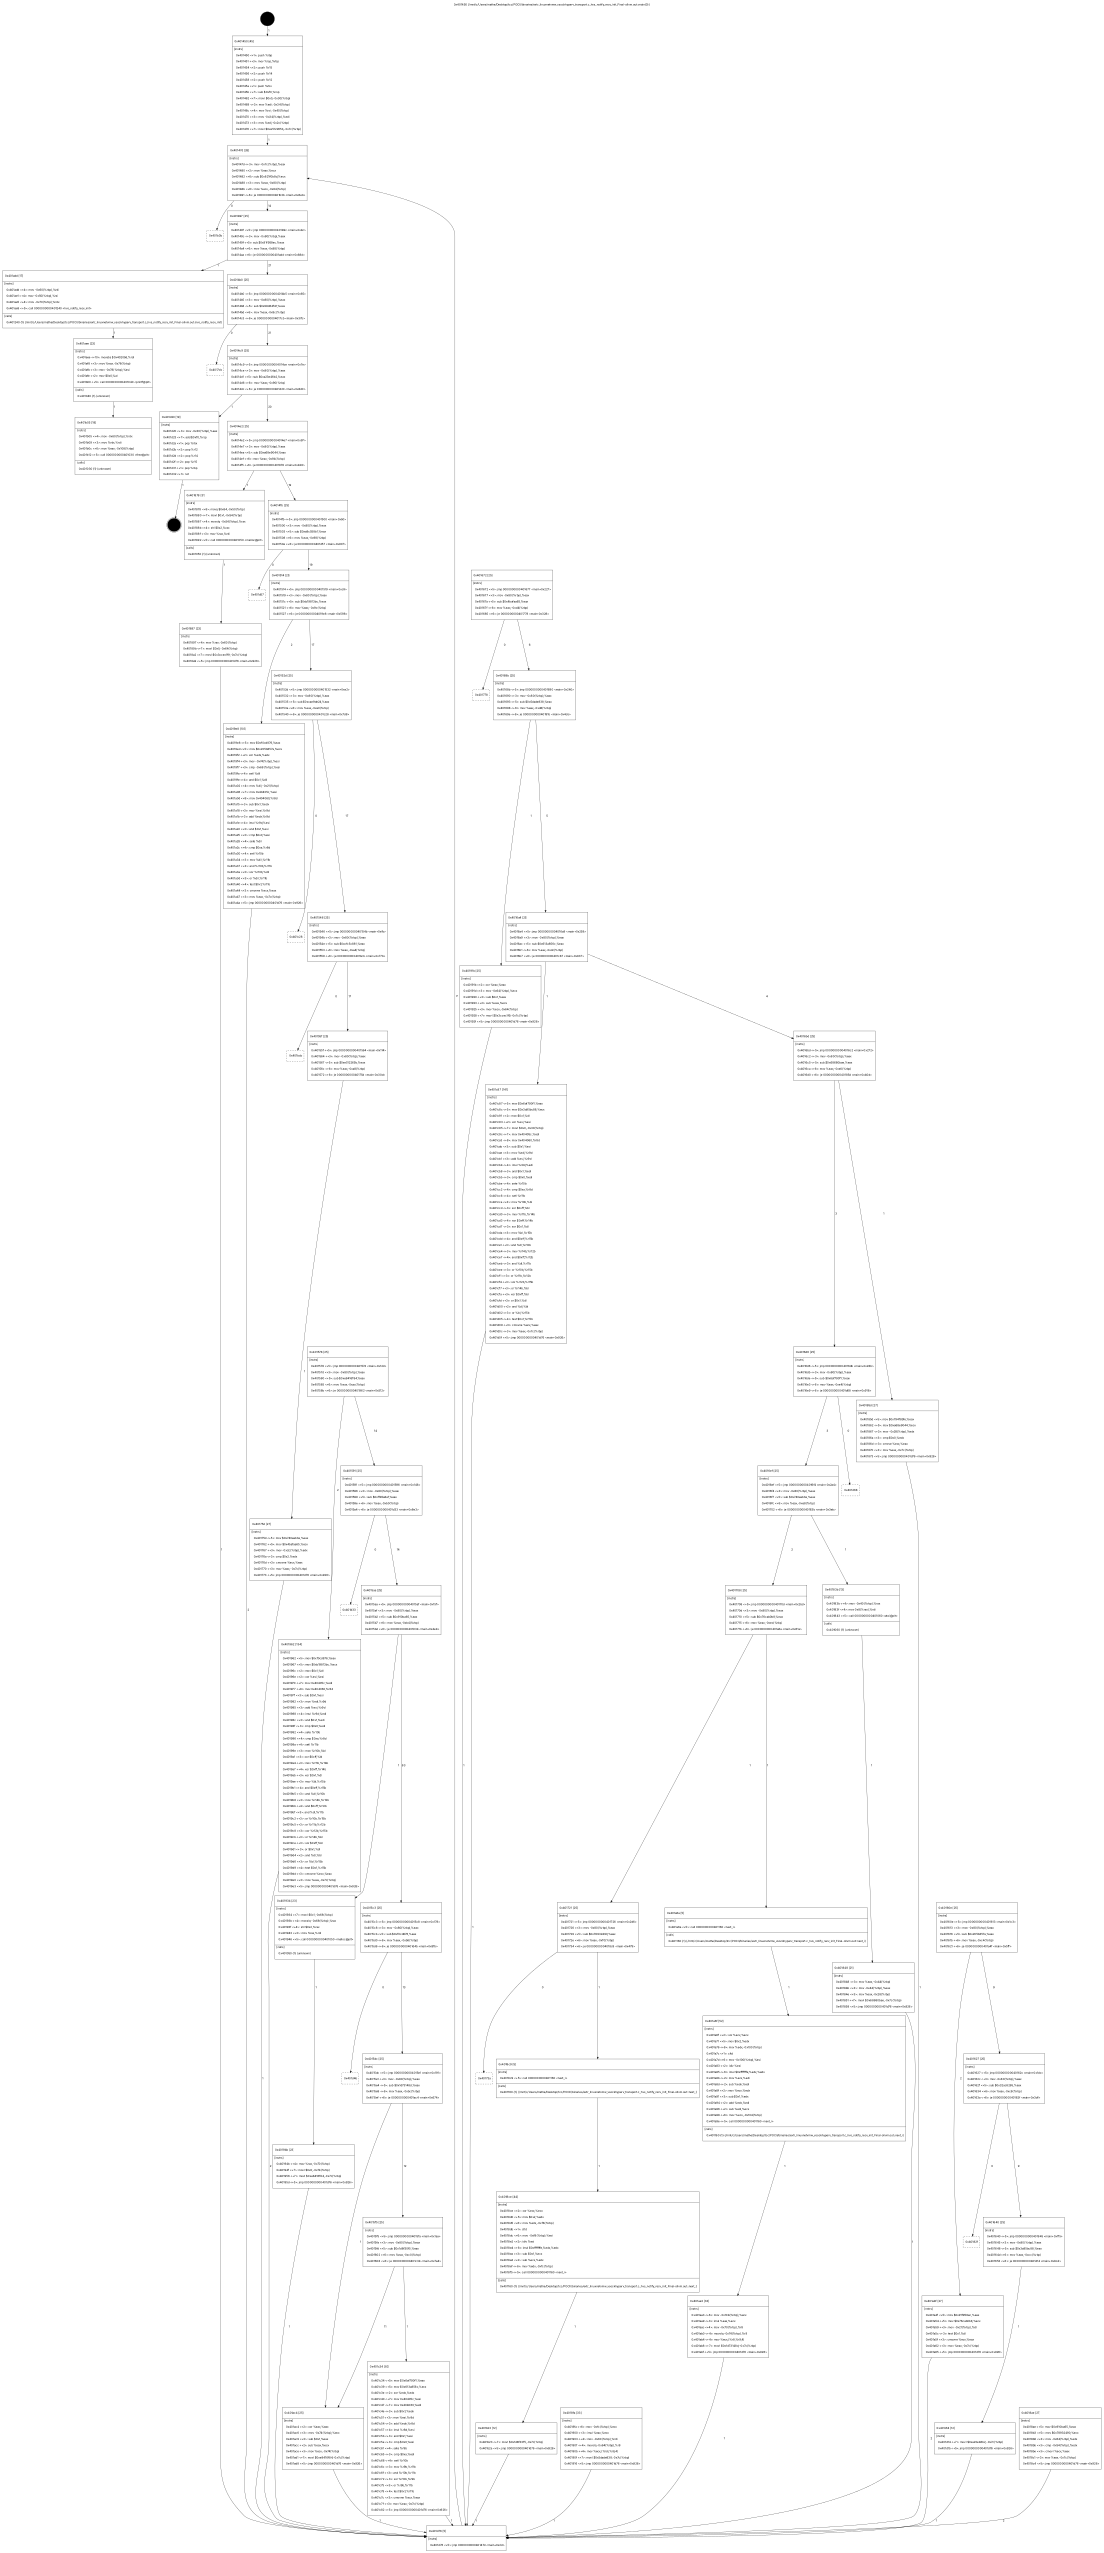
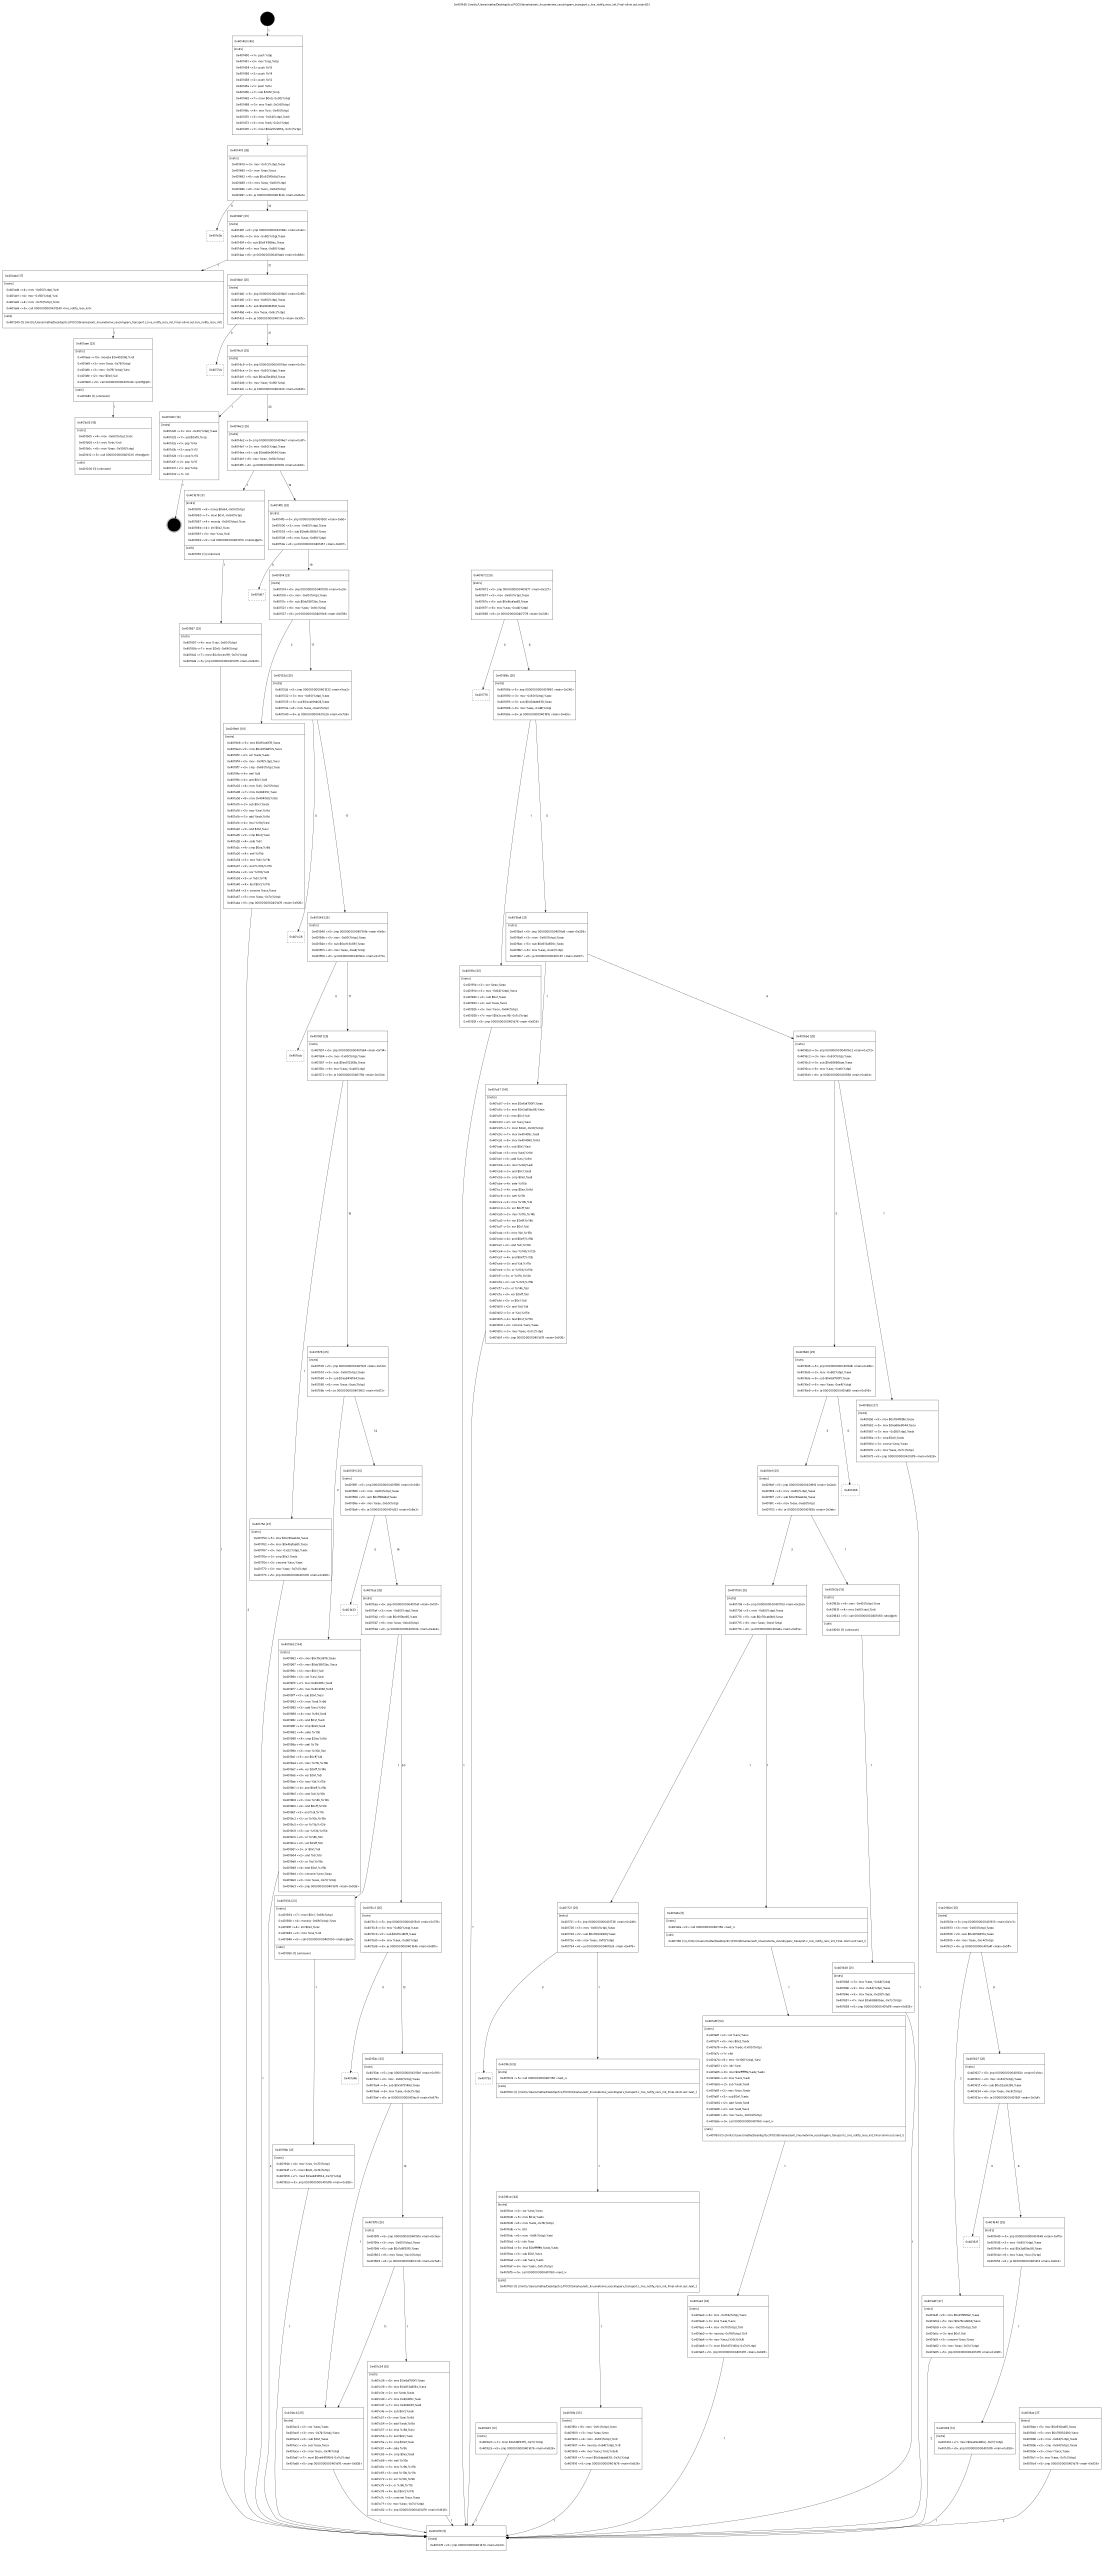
edge "0x40155f [25]" -> "0x401578 [25]": added, label "16"
edge "0x401d76 [5]" -> "0x40147d [26]": removed, label "21"
edge "0x4018ce [44]" -> "0x401b23 [12]": now "0x4018ce [44]" -> "0x4018fa [33]"
